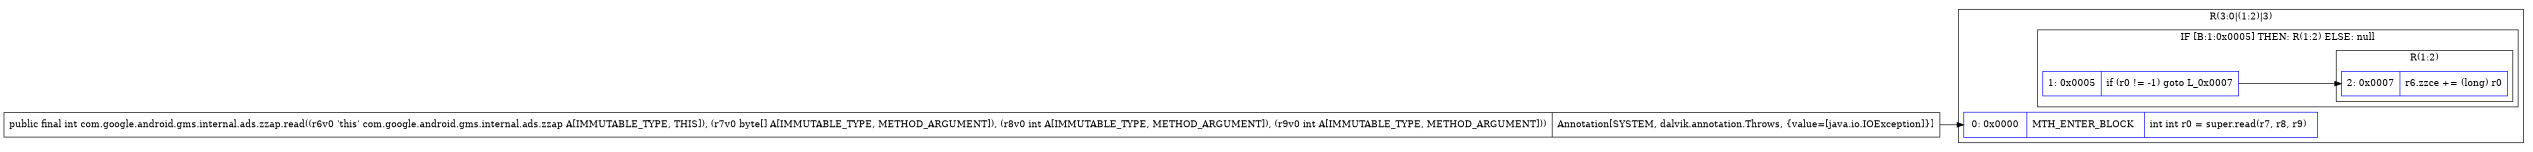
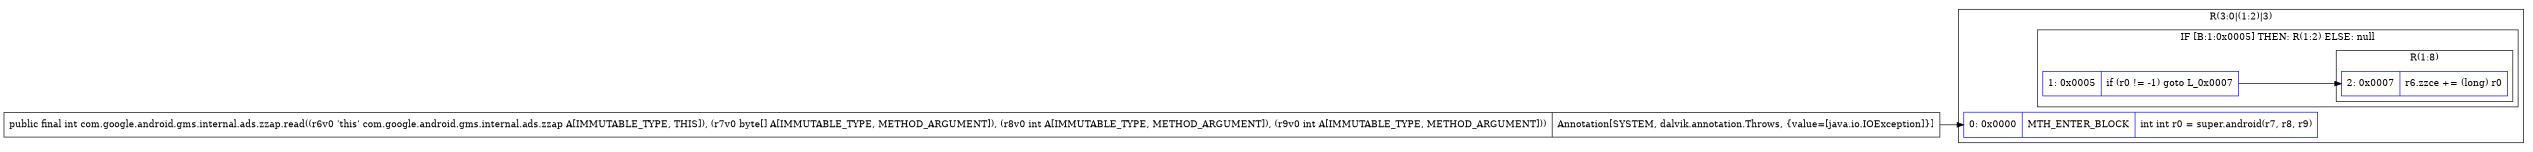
cluster "R(1:2)": label "R(1:2)" -> "R(1:8)"
node "0: 0x0000": text "int int r0 = super.read(r7, r8, r9)" -> "int int r0 = super.android(r7, r8, r9)"
